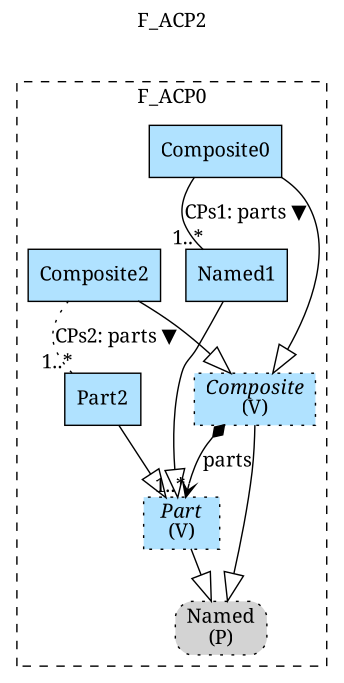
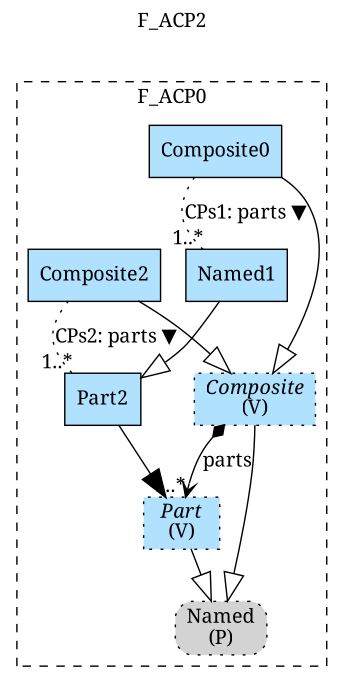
edge "Composite0" -- "Named1": style solid -> dotted
edge "Named1" -> "Part": now "Named1" -> "Part2"
edge "Part2" -> "Part": arrowhead onormal -> normal
